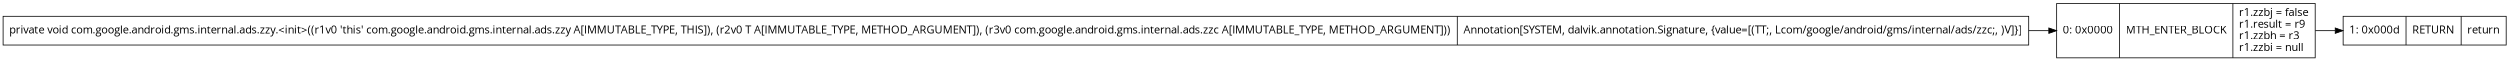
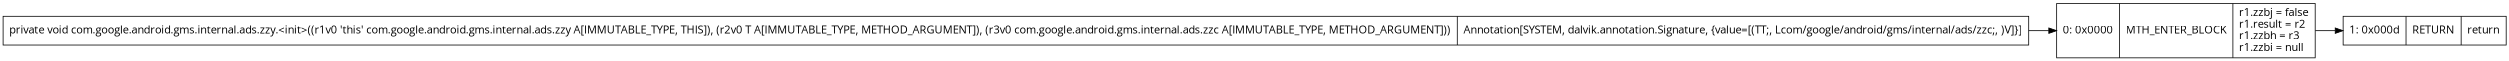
node "0: 0x0000": text "r1.result = r9" -> "r1.result = r2"
